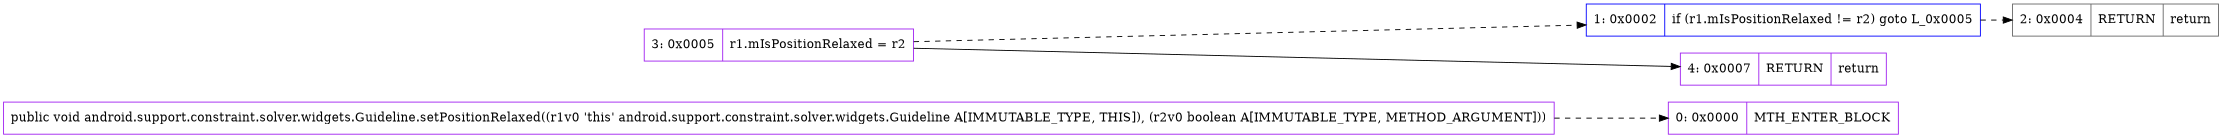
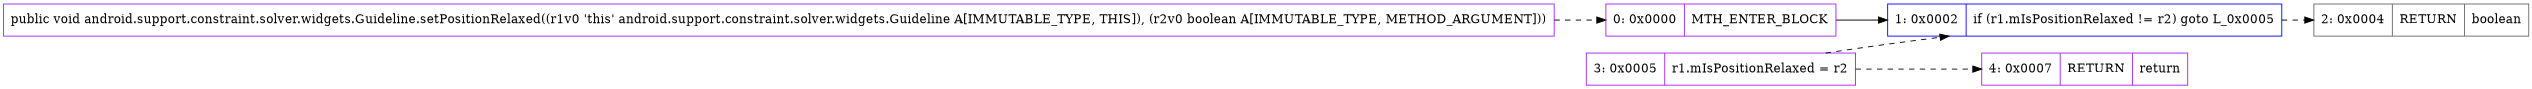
edge "0: 0x0000" -> "1: 0x0002": added
node "2: 0x0004": text "return" -> "boolean"
edge "3: 0x0005" -> "4: 0x0007": style solid -> dashed
